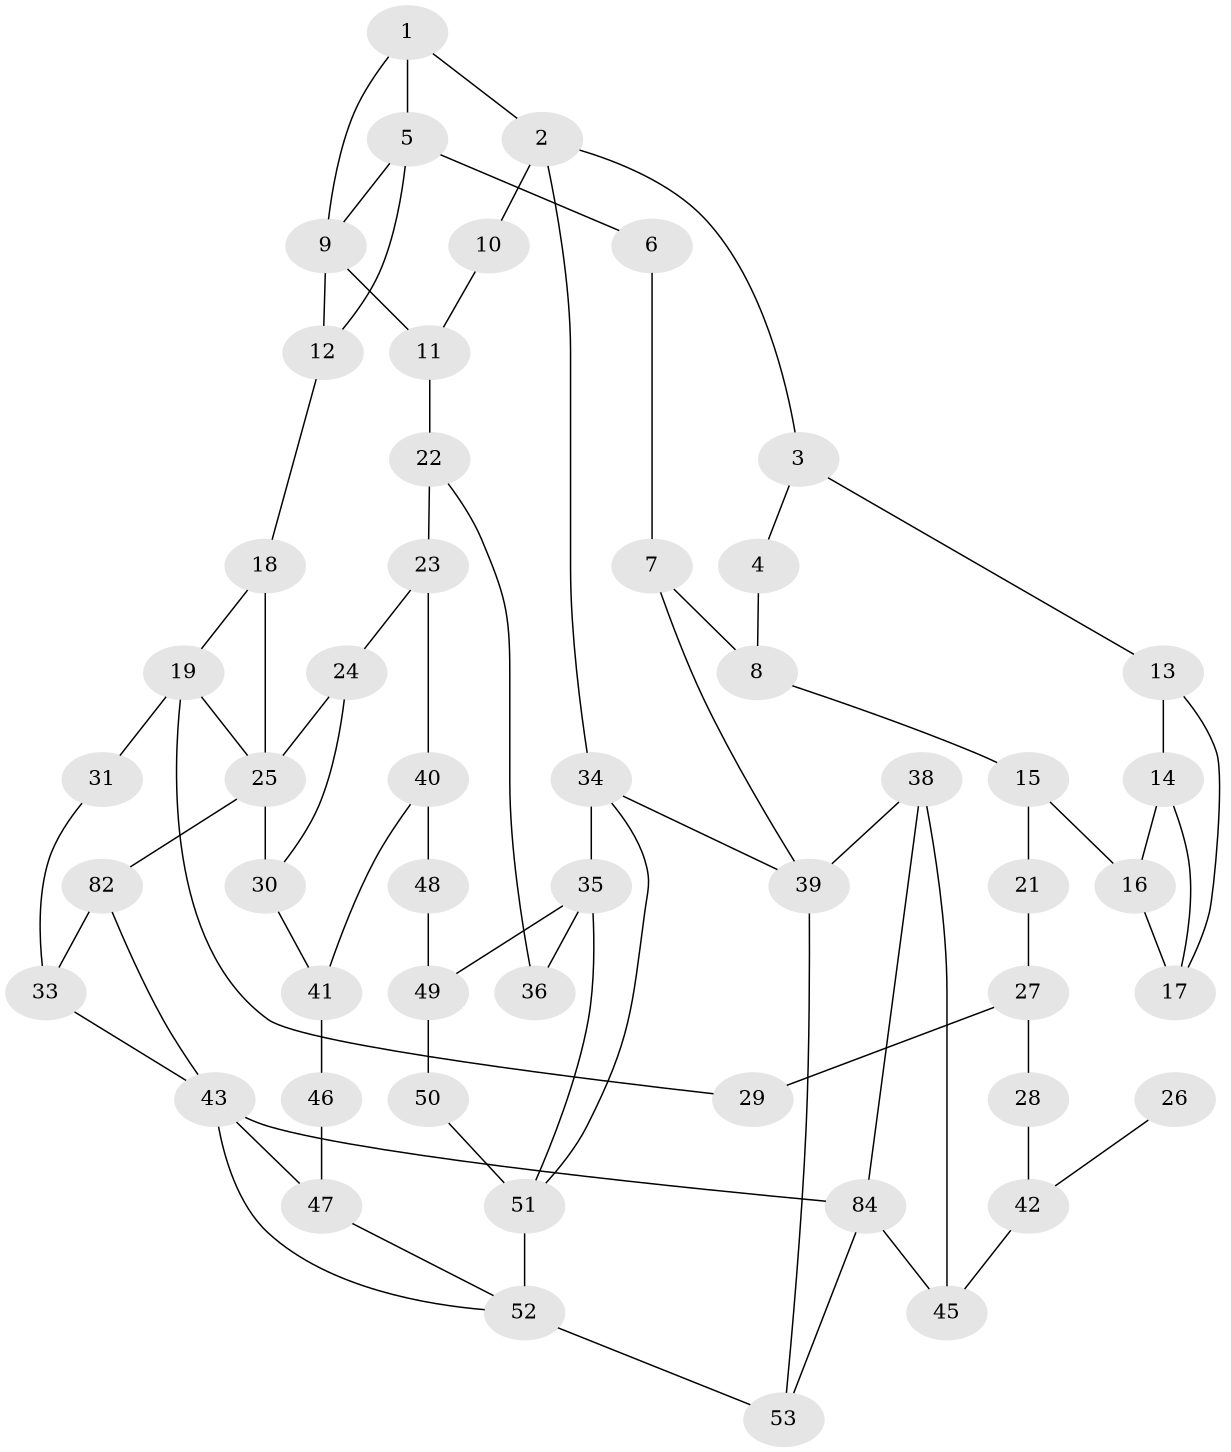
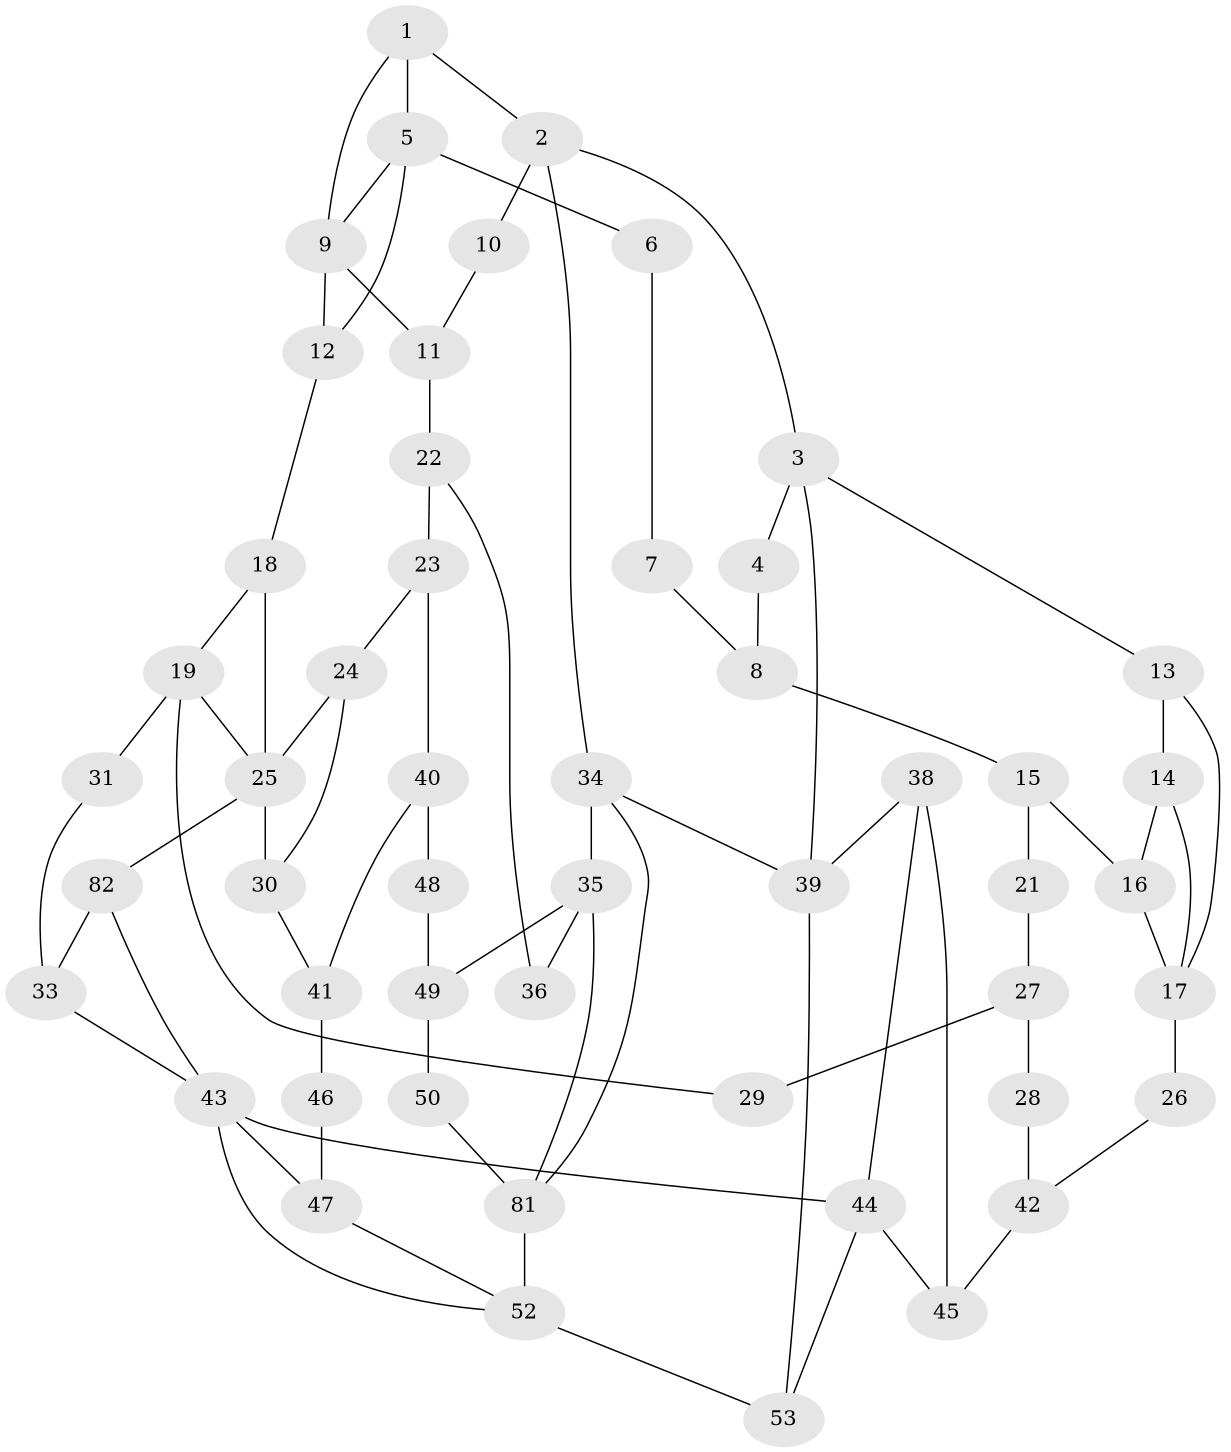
edge "7" -- "39": now "3" -- "39"
edge "17" -- "26": added
node "51": label "51" -> "81"
node "84": label "84" -> "44"
